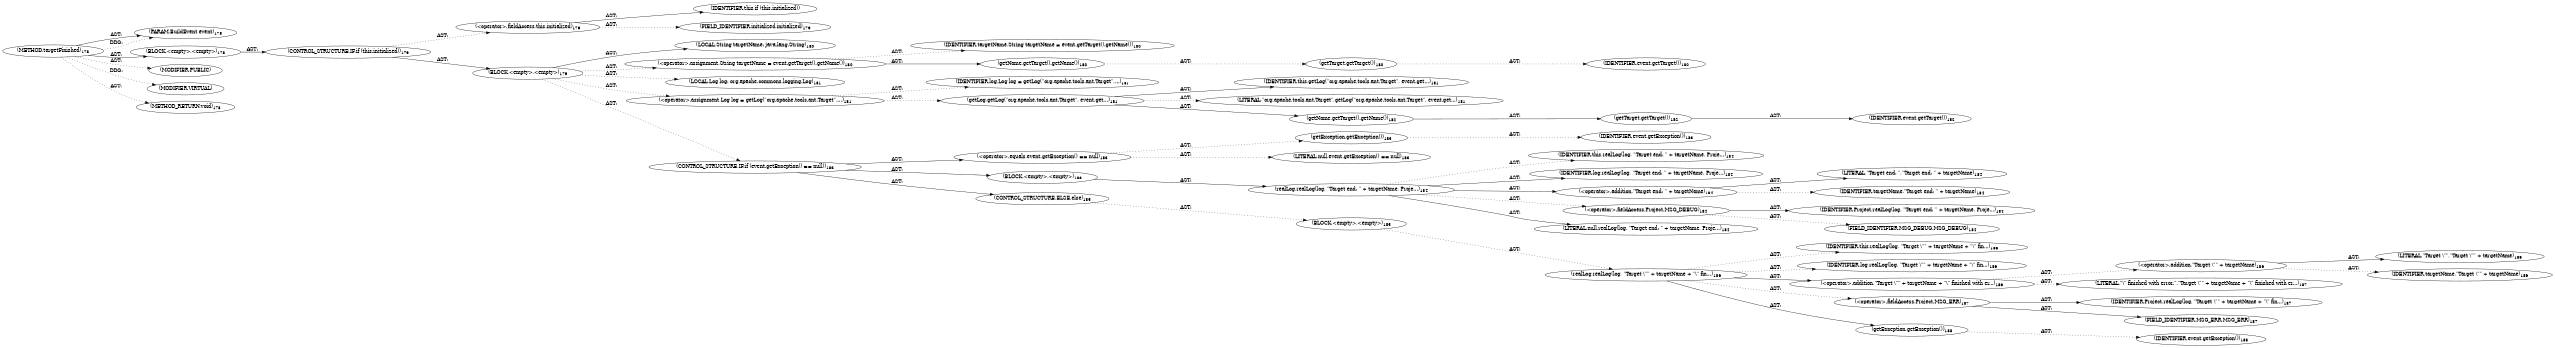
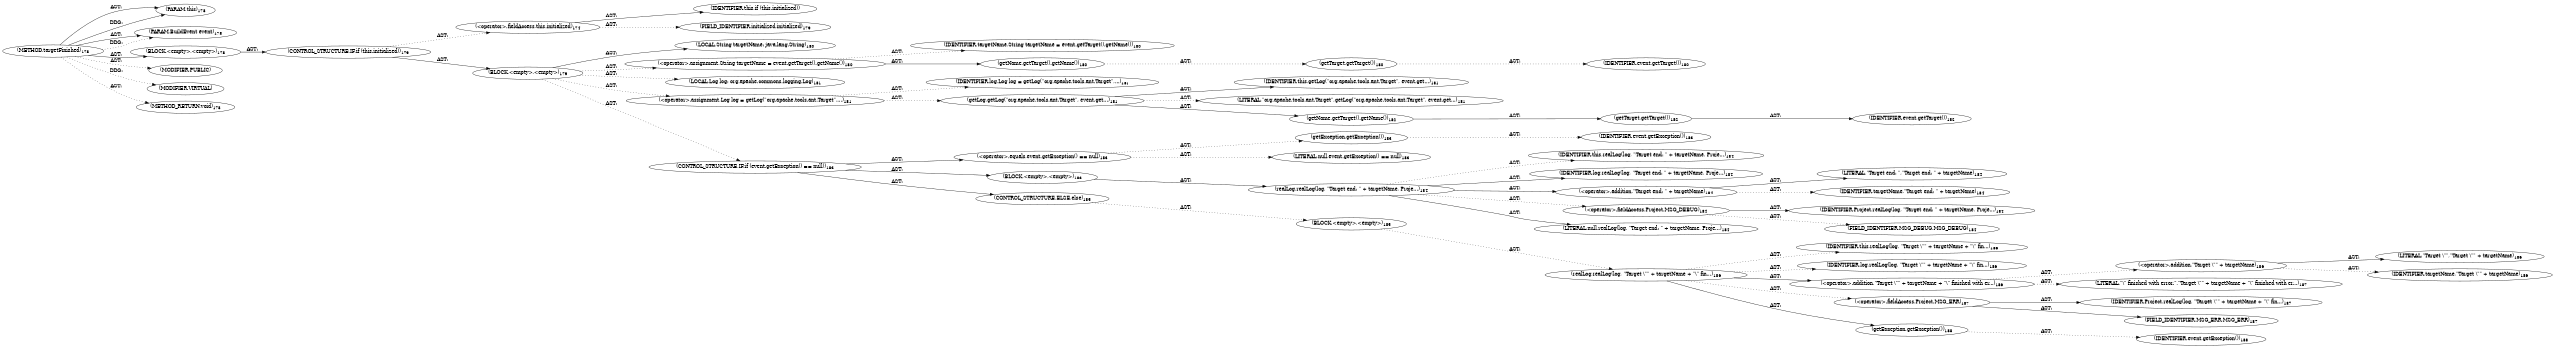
node "(PARAM,this)": added
node "(<operator>.fieldAccess,this.initialized)": text "179" -> "174"
